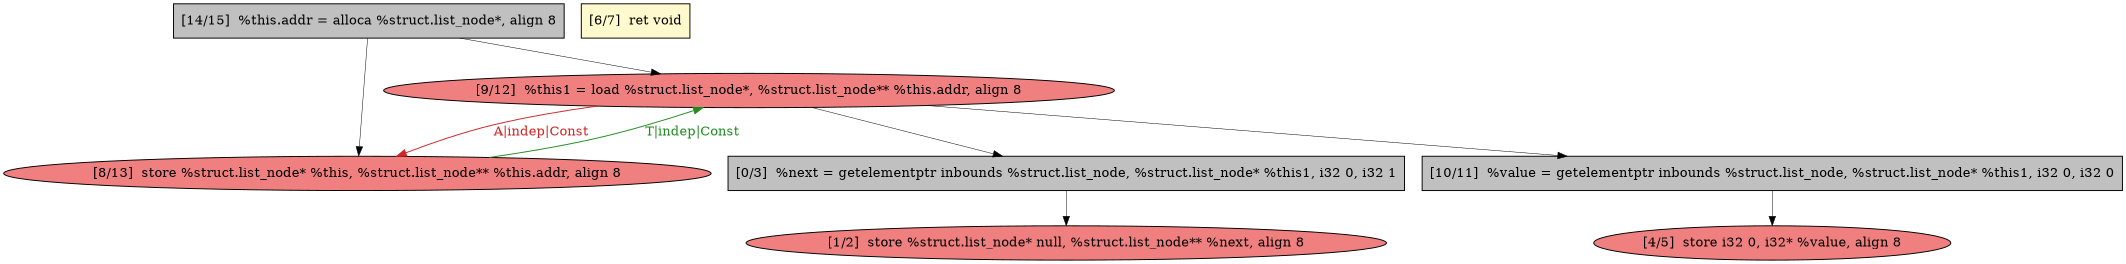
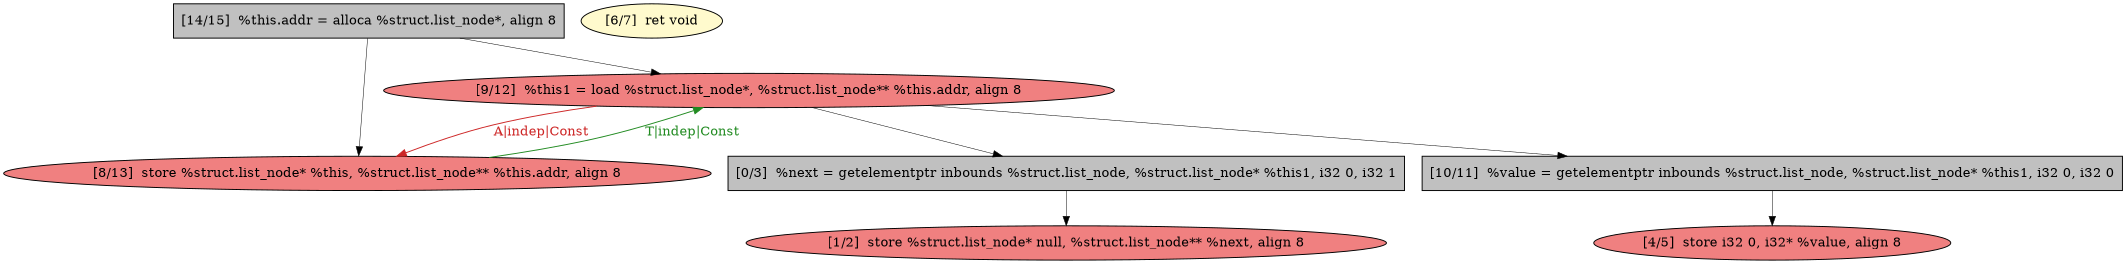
node "[6/7]  ret void": shape box -> ellipse
